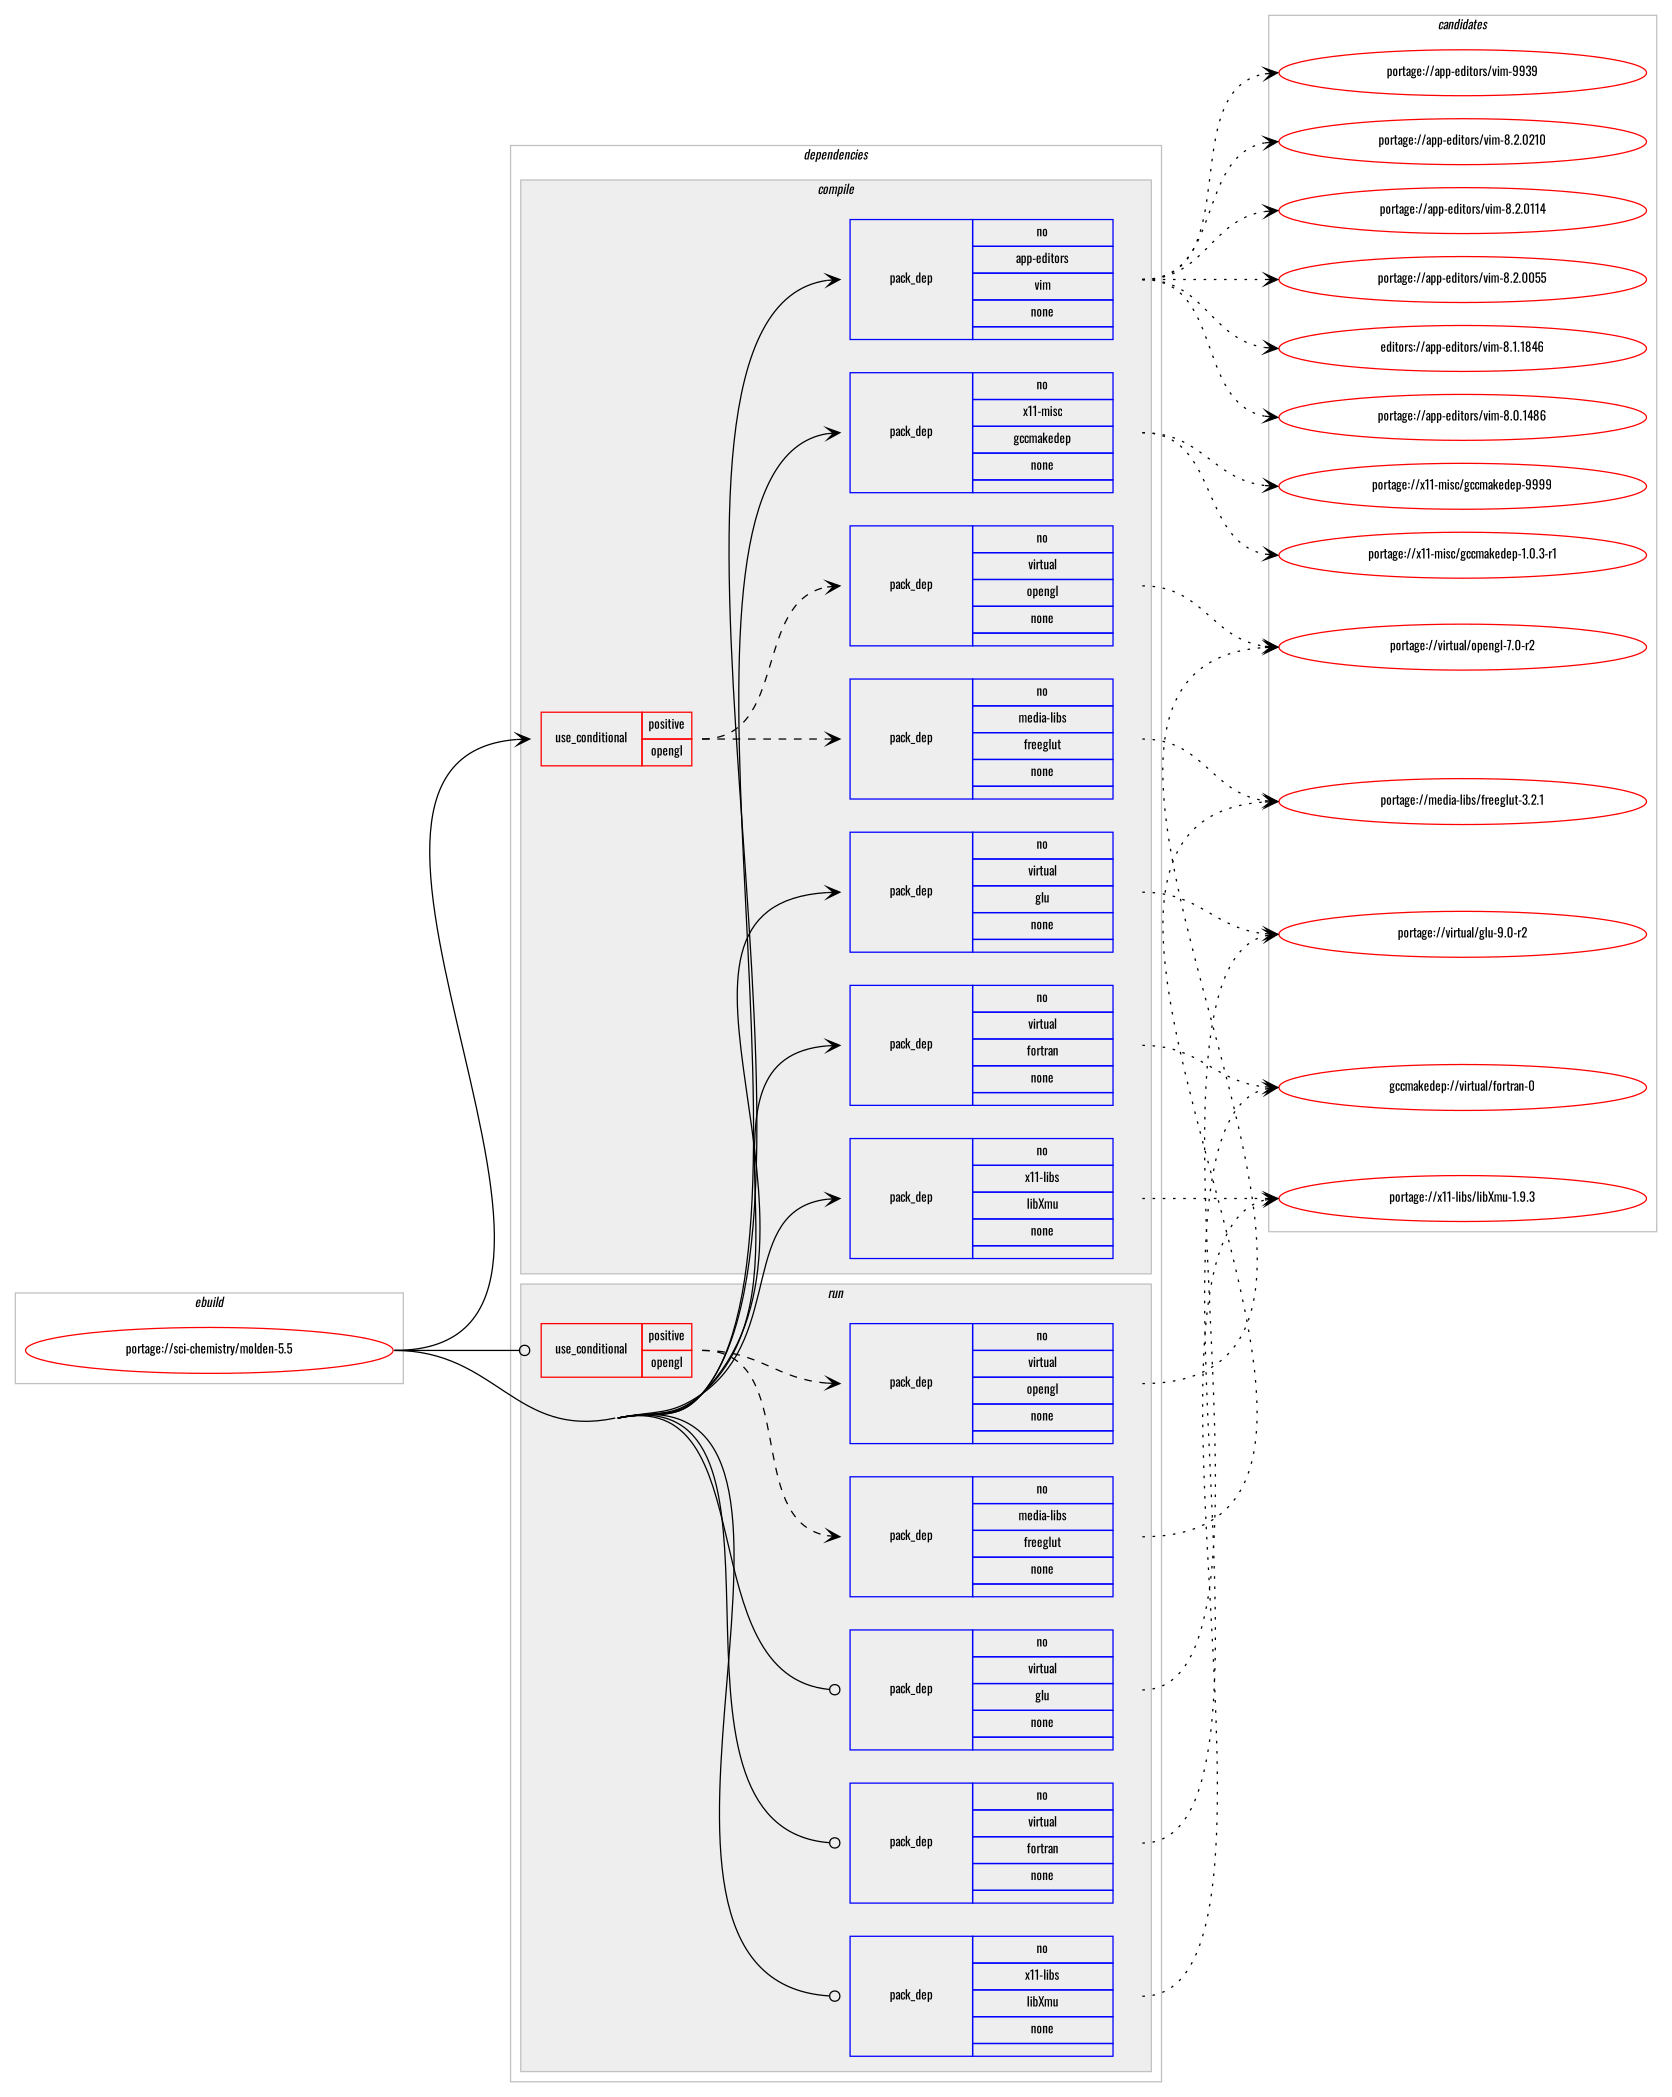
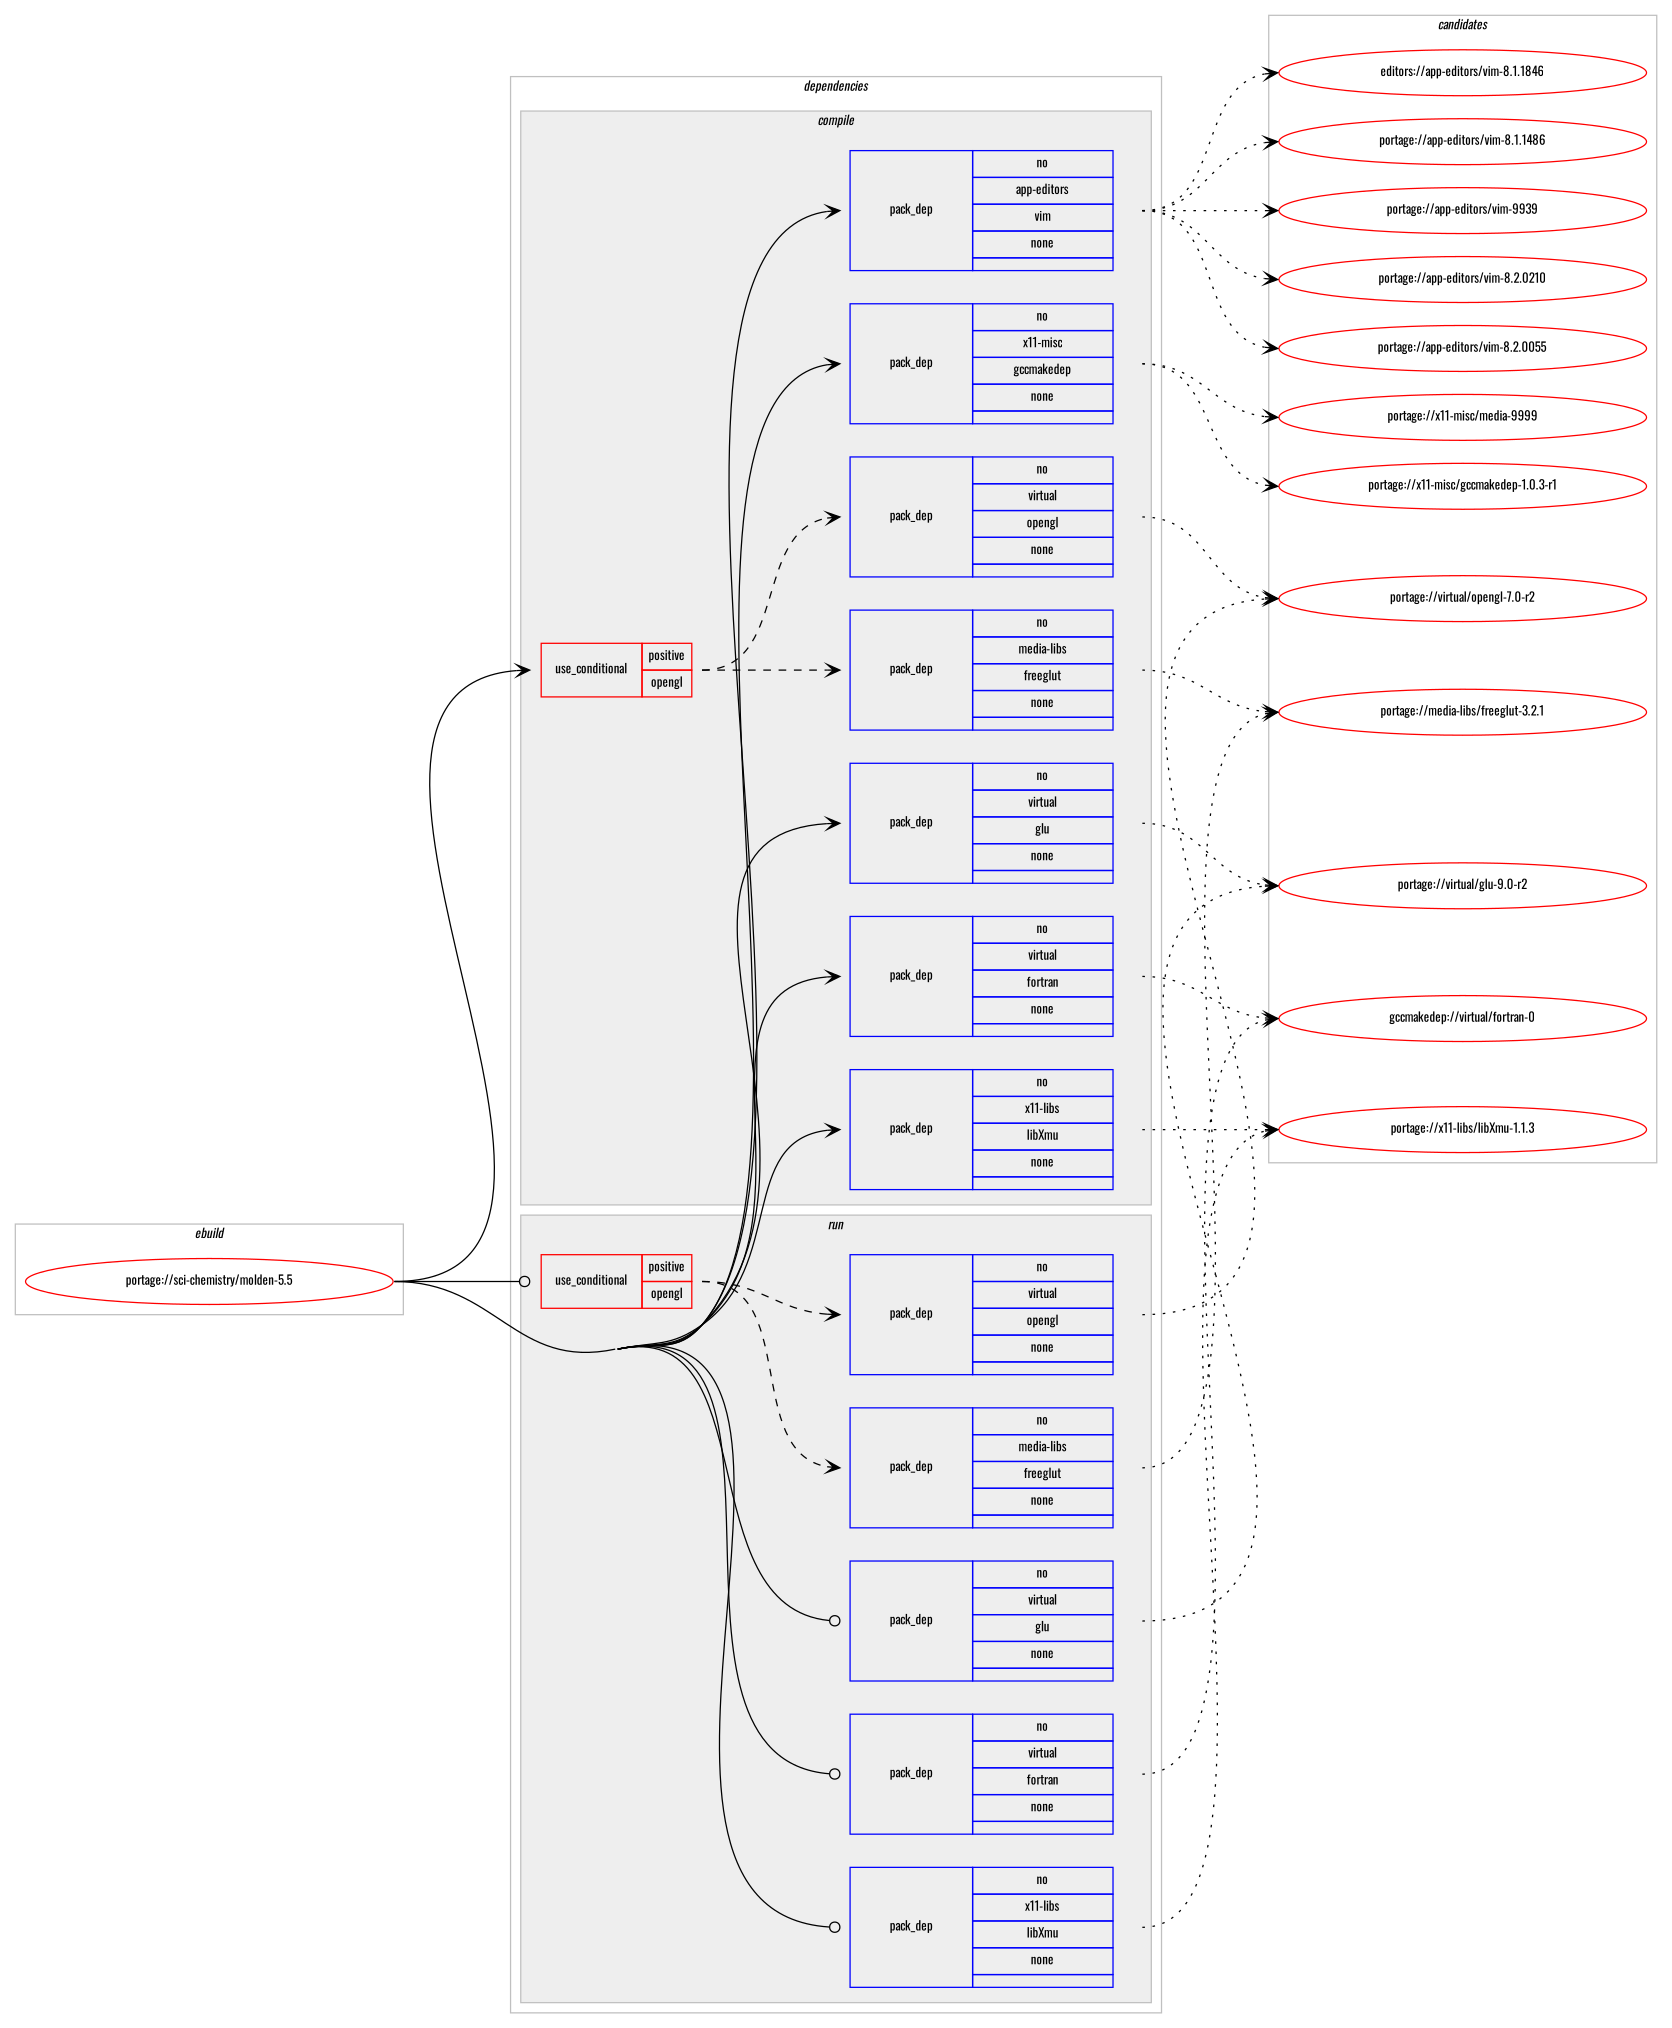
node "portage://app-editors/vim-8.2.0114": removed
node "portage://app-editors/vim-8.0.1486": label "portage://app-editors/vim-8.0.1486" -> "portage://app-editors/vim-8.1.1486"
node "portage://x11-misc/gccmakedep-9999": label "portage://x11-misc/gccmakedep-9999" -> "portage://x11-misc/media-9999"
node "portage://x11-libs/libXmu-1.9.3": label "portage://x11-libs/libXmu-1.9.3" -> "portage://x11-libs/libXmu-1.1.3"
